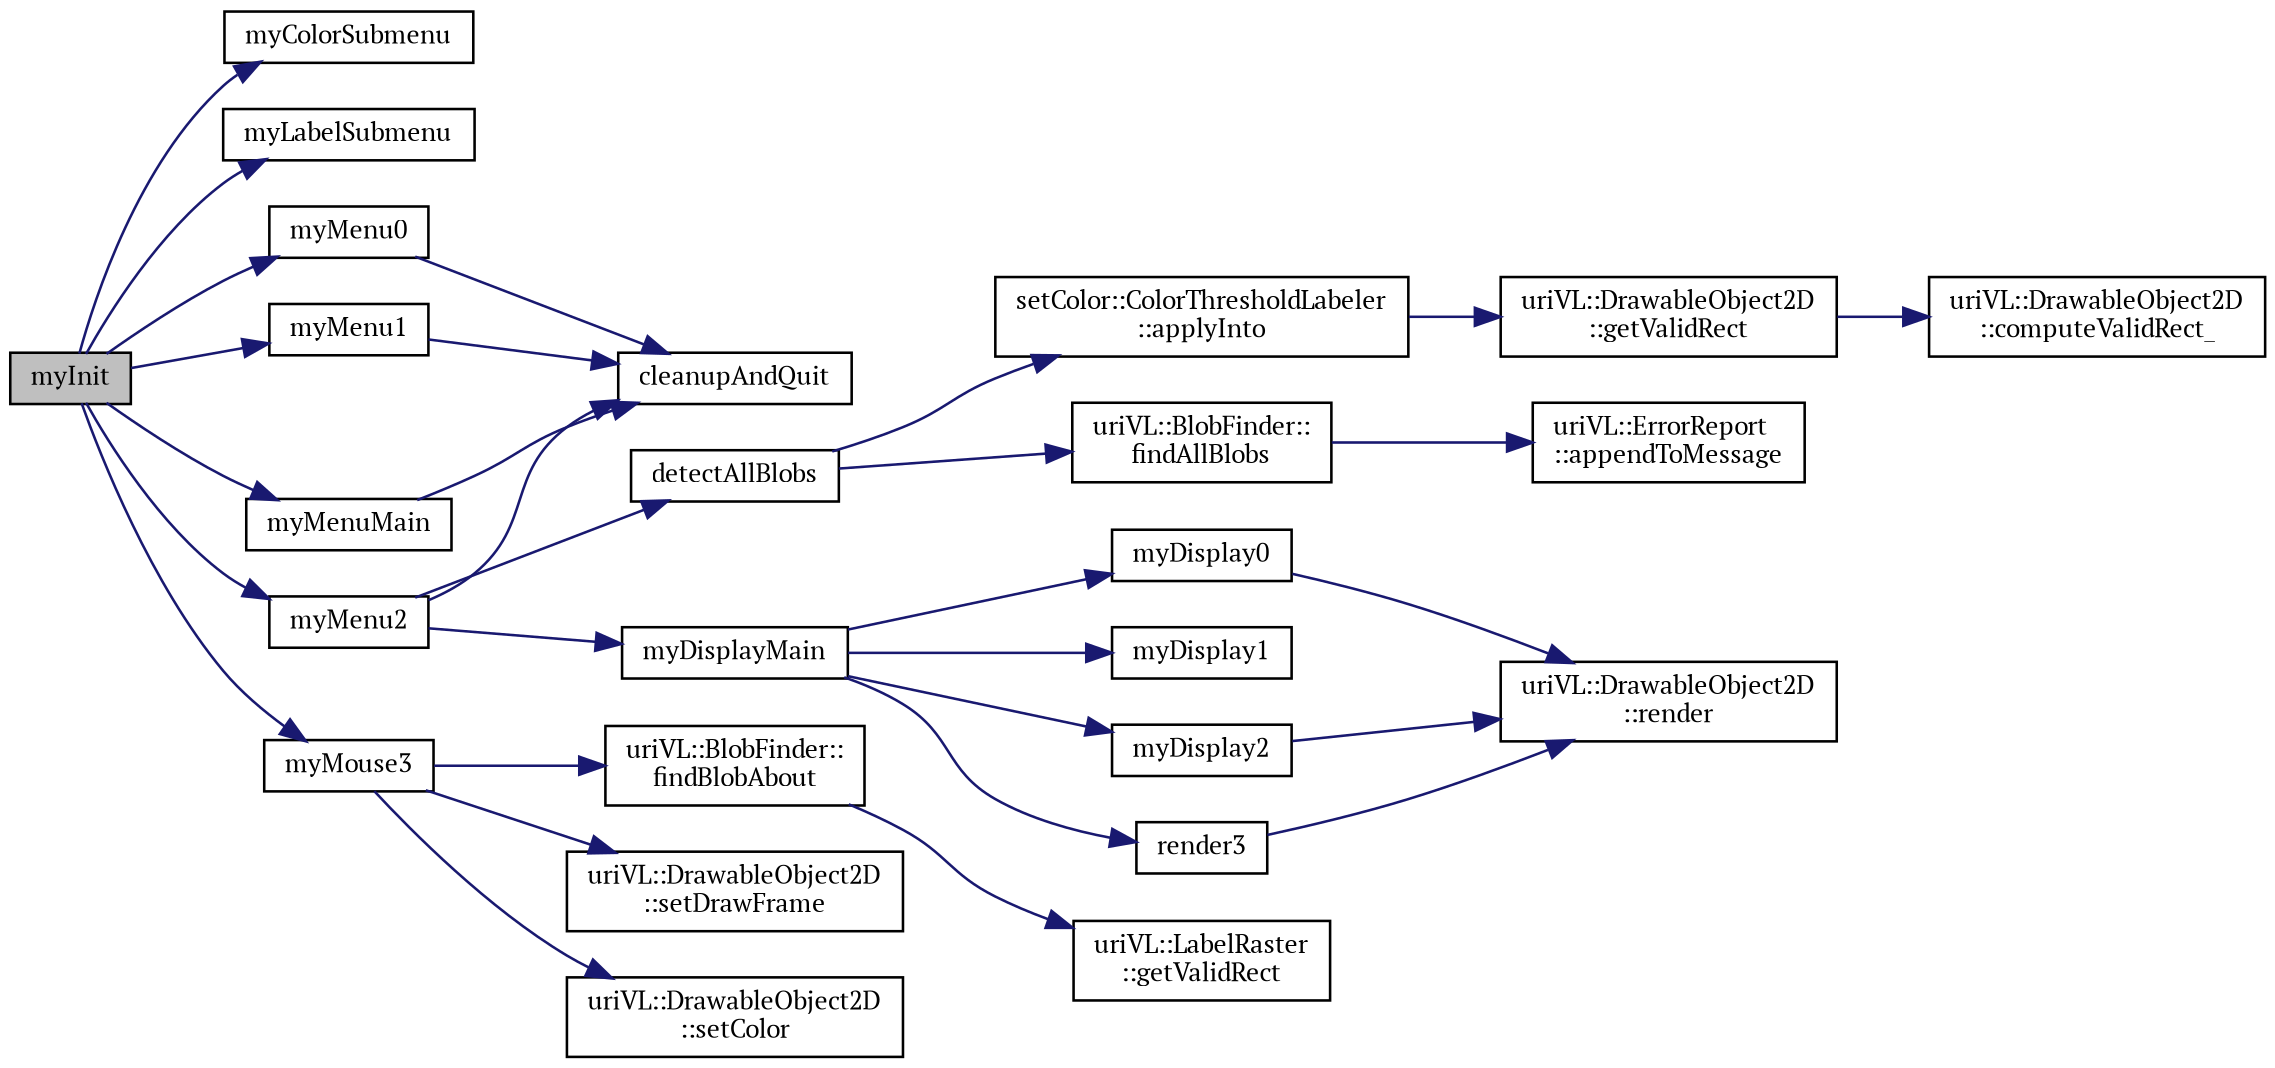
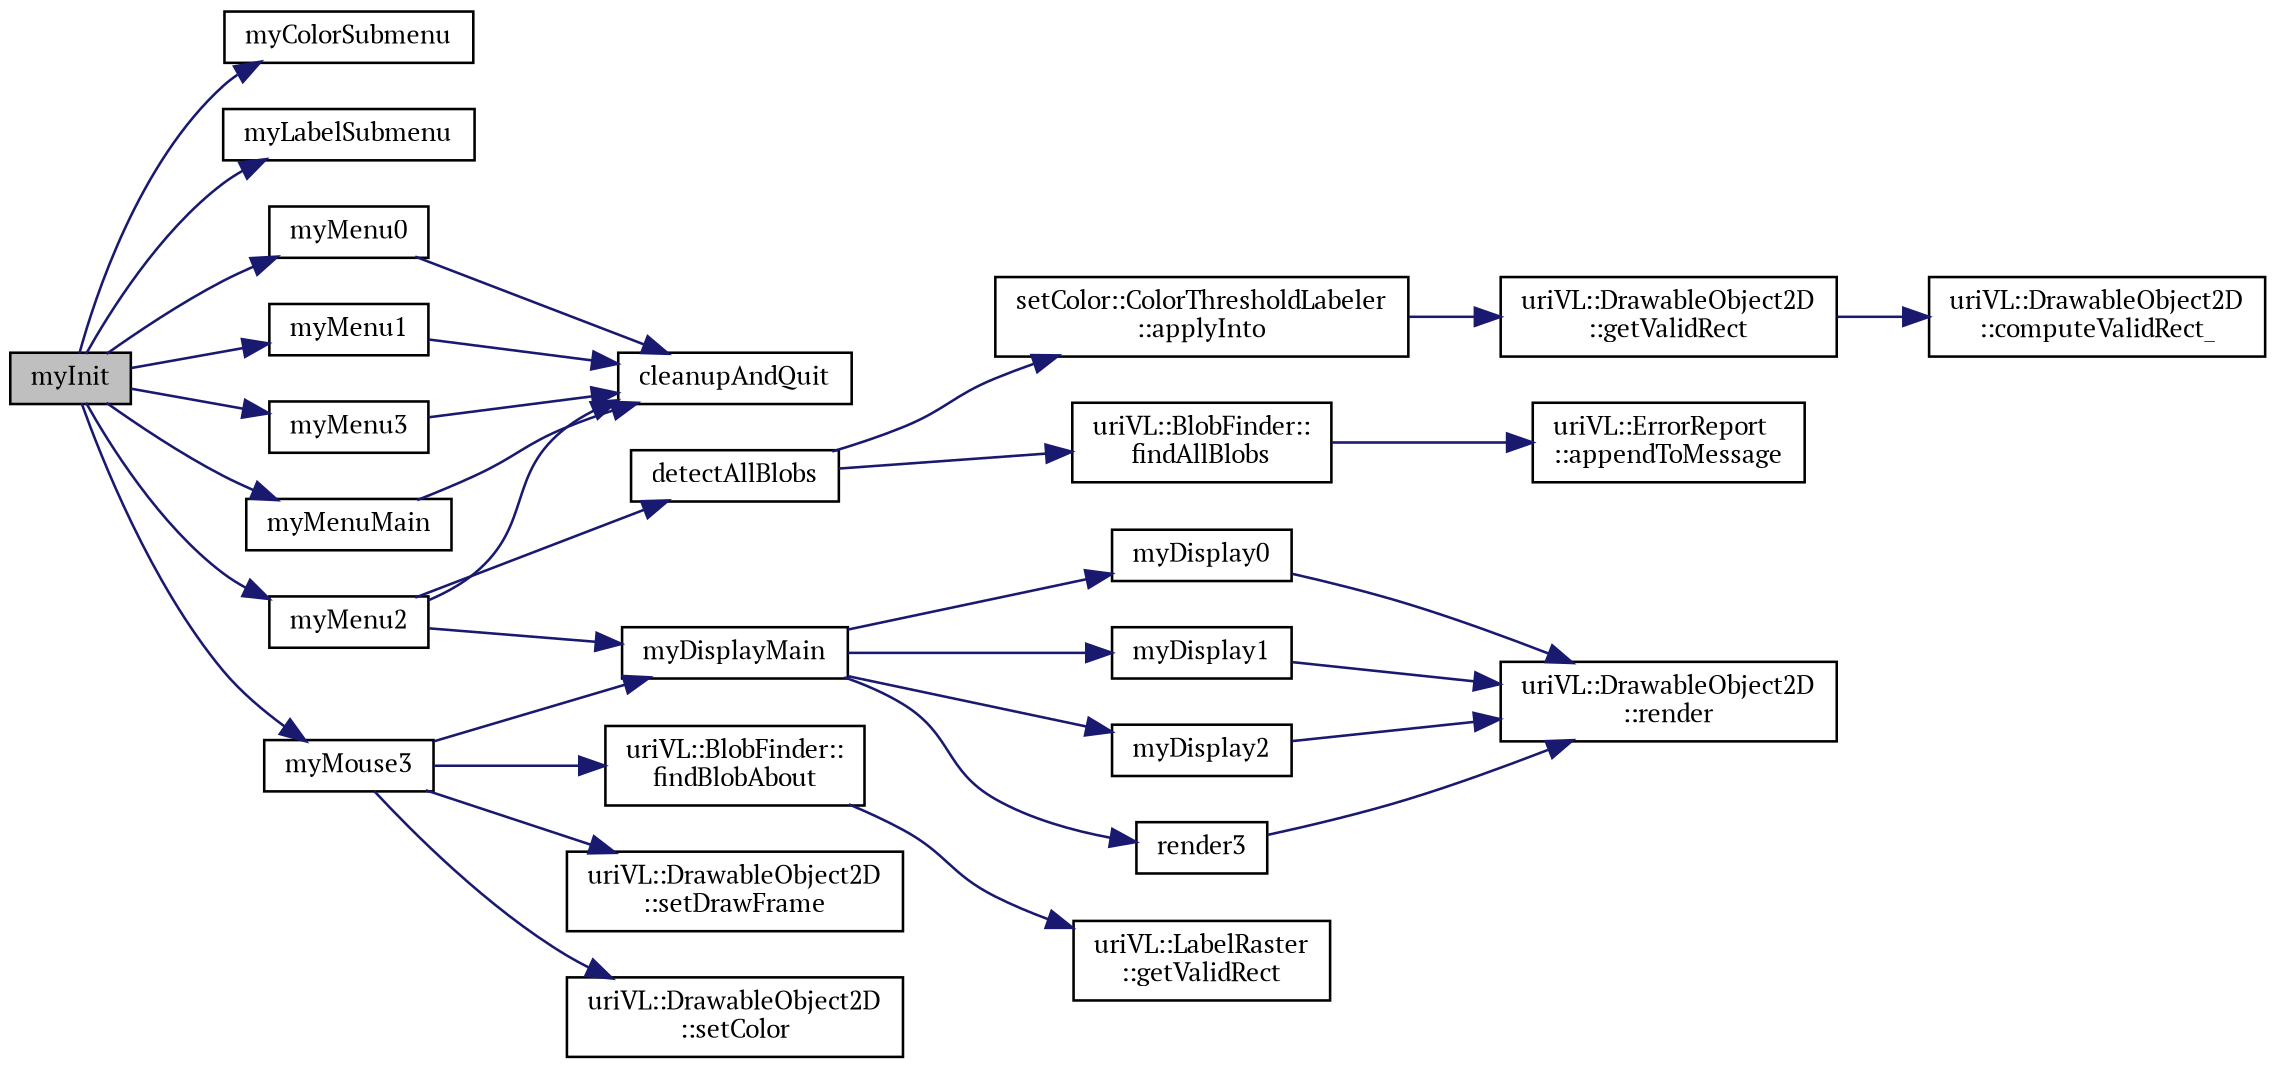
node "myMenu3": added
edge "myDisplay1" -> "uriVL::DrawableObject2D ::render": added
edge "myMouse3" -> "myDisplayMain": added
